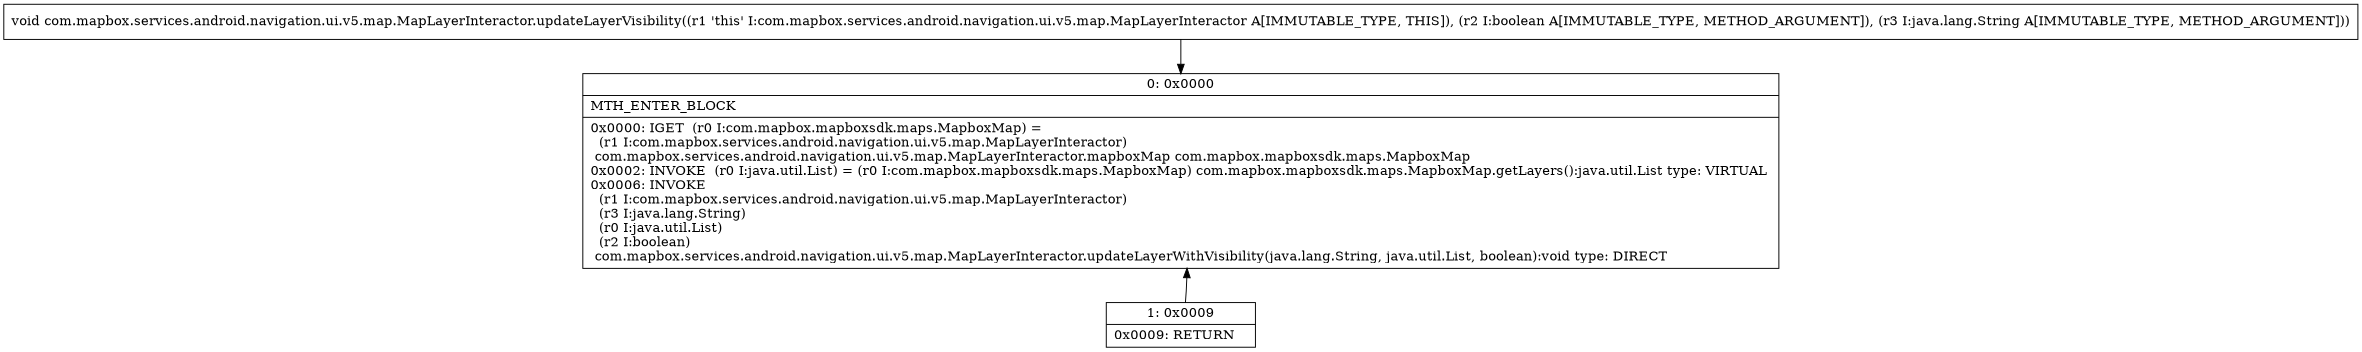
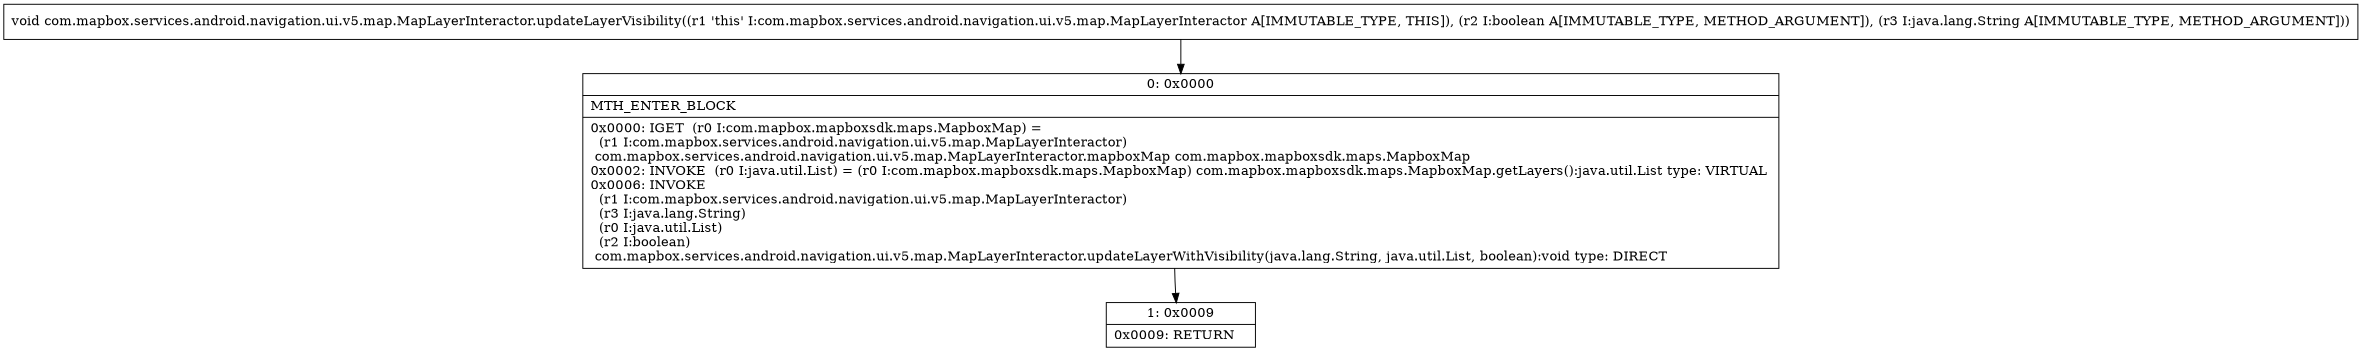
edge "1: 0x0009" -> "0: 0x0000": reversed
